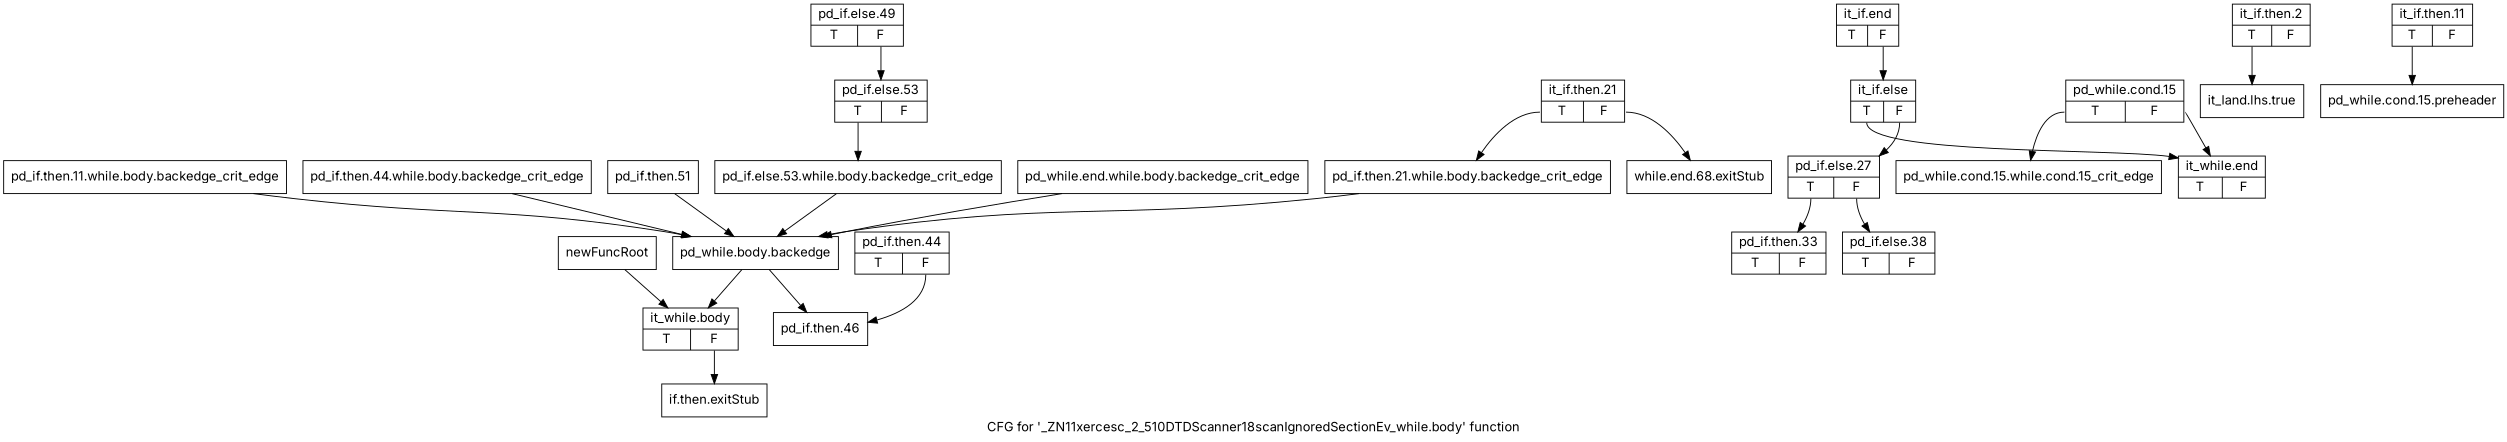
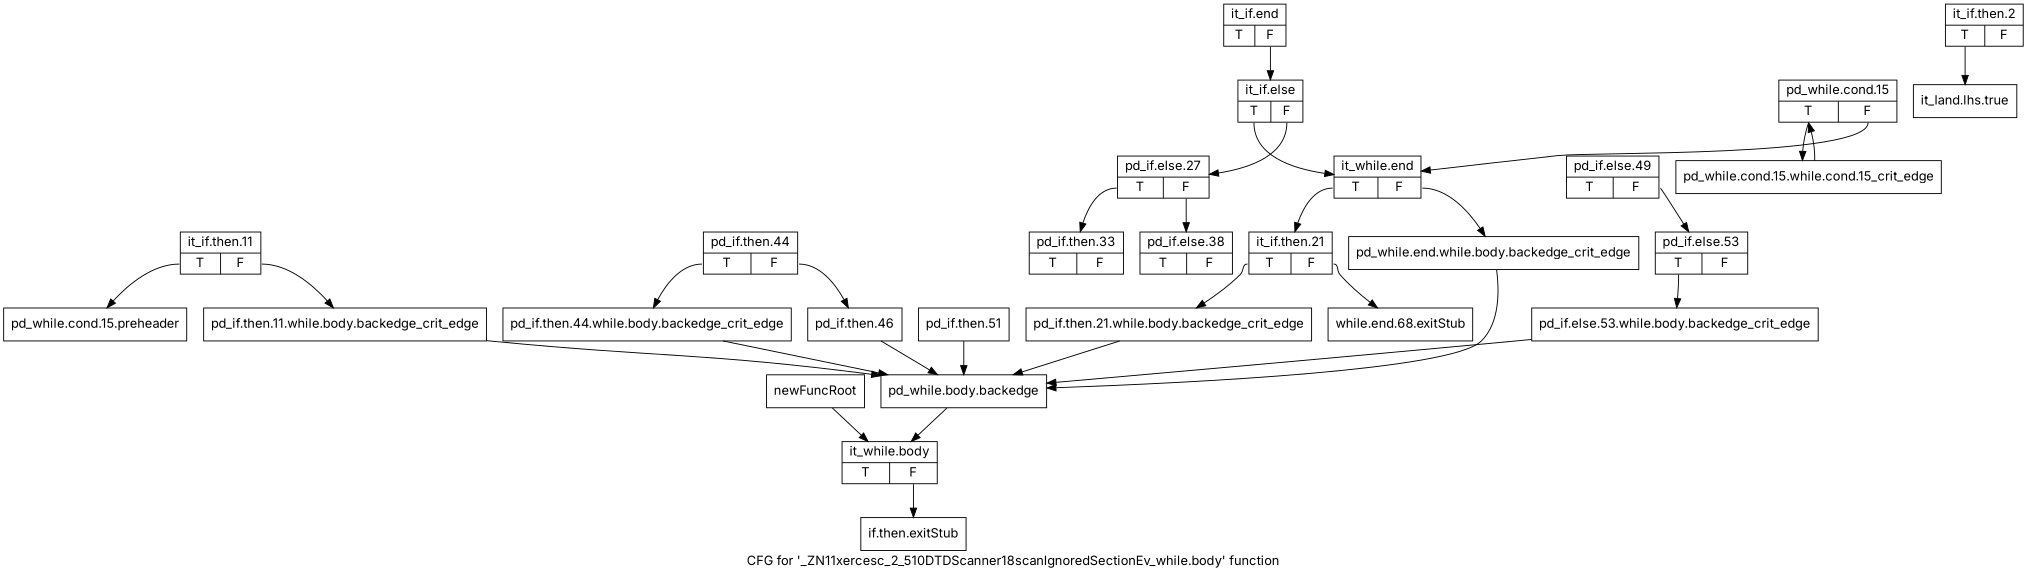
edge "pd_while.cond.15.while.cond.15_crit_edge" -> "pd_while.cond.15": added
edge "it_while.end" -> "it_if.then.21": added
edge "it_while.end" -> "pd_while.end.while.body.backedge_crit_edge": added
edge "it_if.then.11" -> "pd_if.then.11.while.body.backedge_crit_edge": added
edge "pd_if.then.44" -> "pd_if.then.44.while.body.backedge_crit_edge": added
edge "pd_while.body.backedge" -> "pd_if.then.46": reversed
